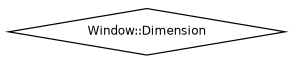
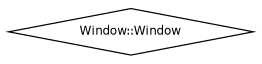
node "Window::Dimension": label "Window::Dimension" -> "Window::Window"
